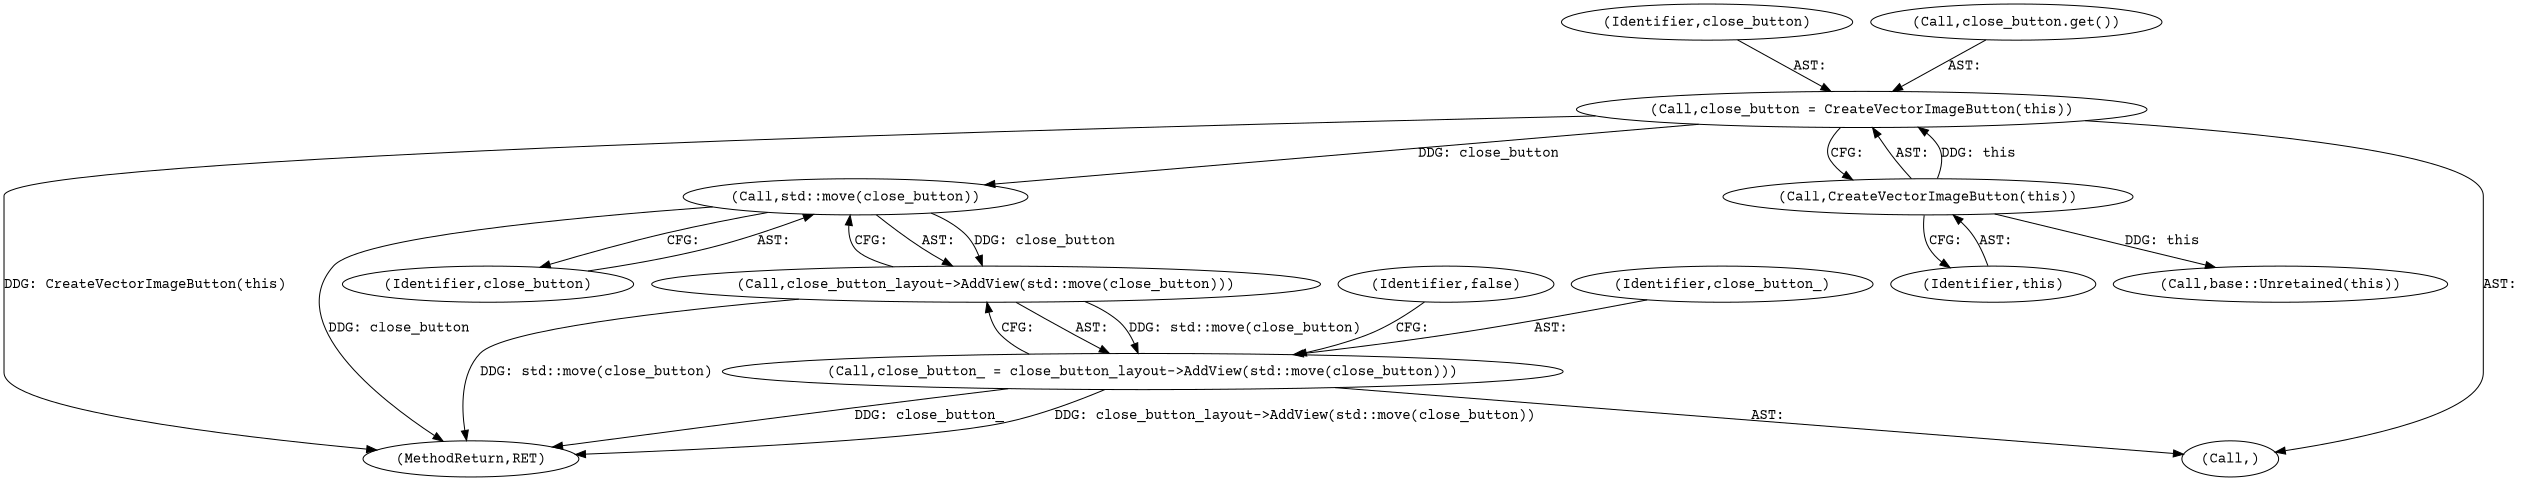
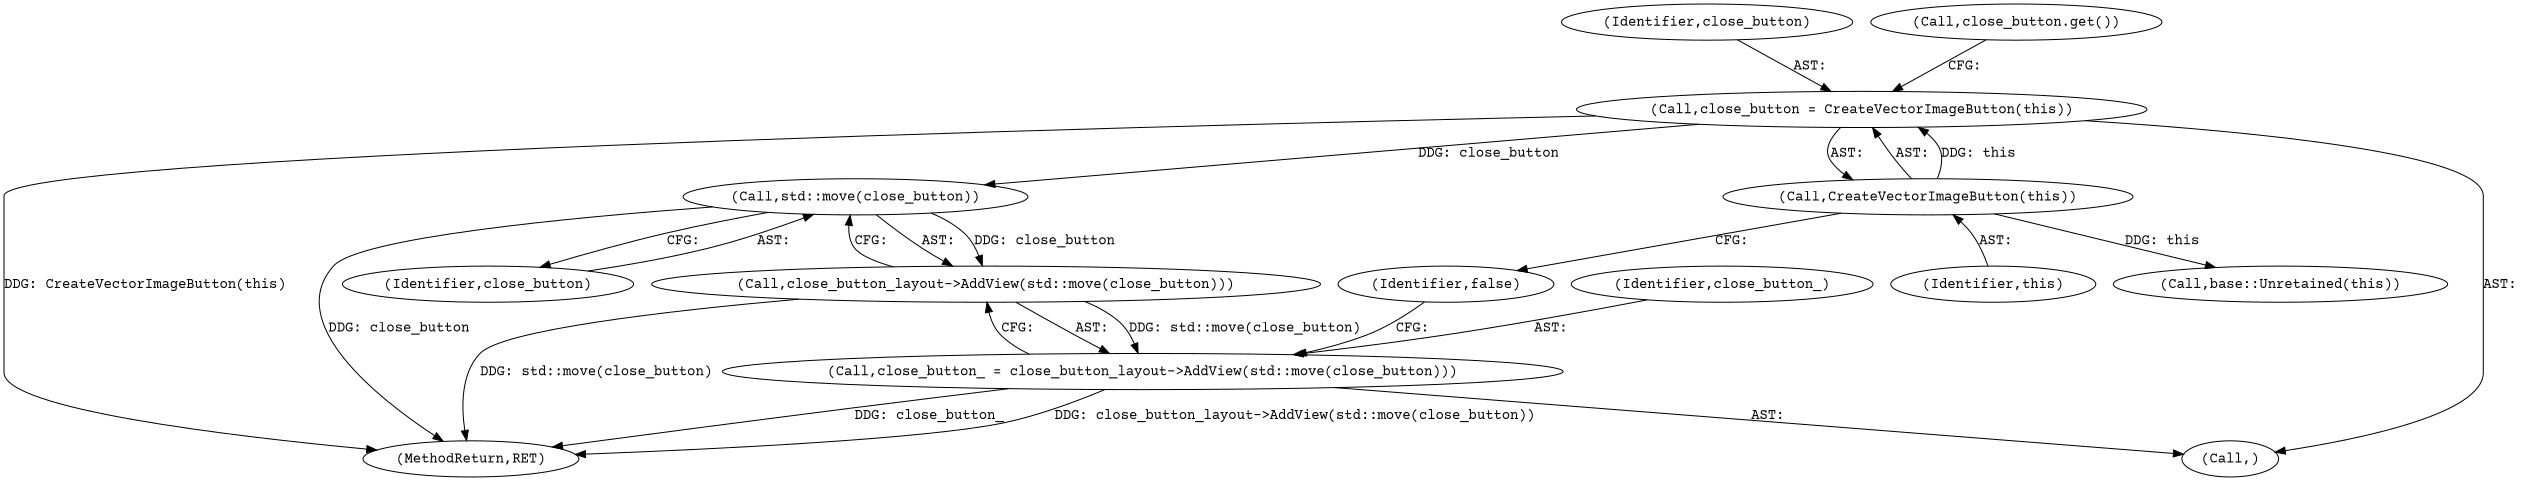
edge "(Call,close_button.get())" -> "(Call,close_button = CreateVectorImageButton(this))": label "AST: " -> "CFG: "
edge "(Call,close_button = CreateVectorImageButton(this))" -> "(Call,CreateVectorImageButton(this))": label "CFG: " -> "AST: "
edge "(Call,CreateVectorImageButton(this))" -> "(Identifier,this)": now "(Call,CreateVectorImageButton(this))" -> "(Identifier,false)"
